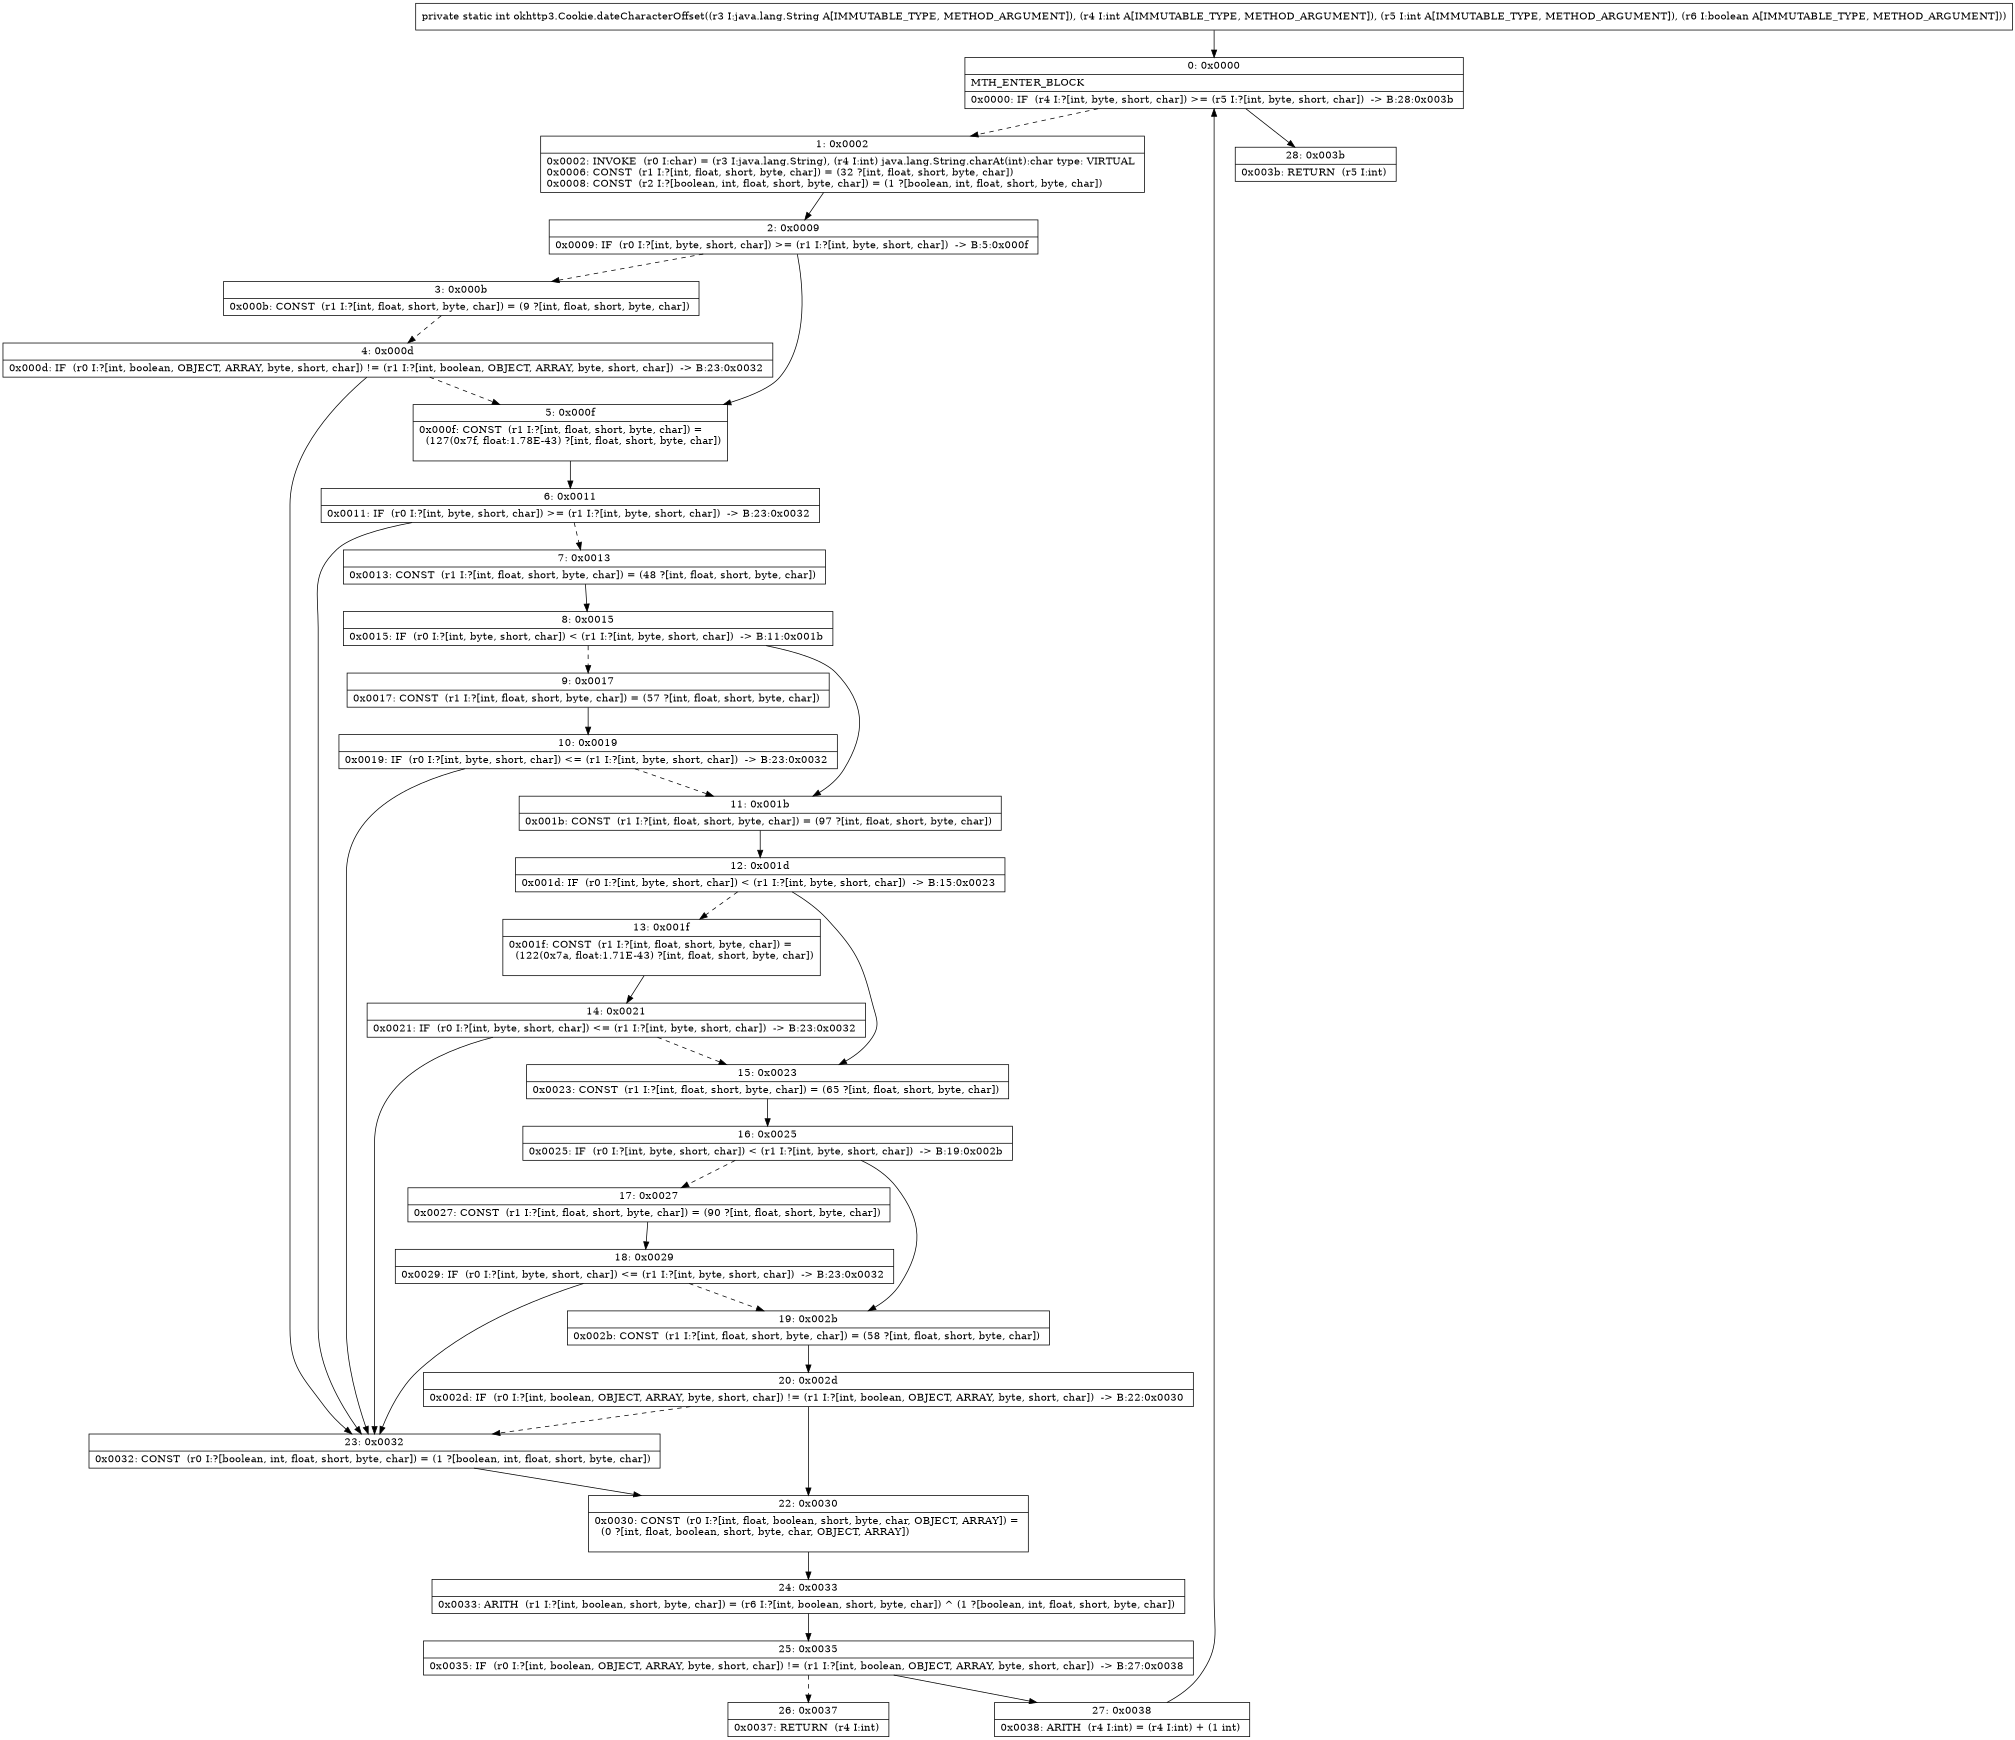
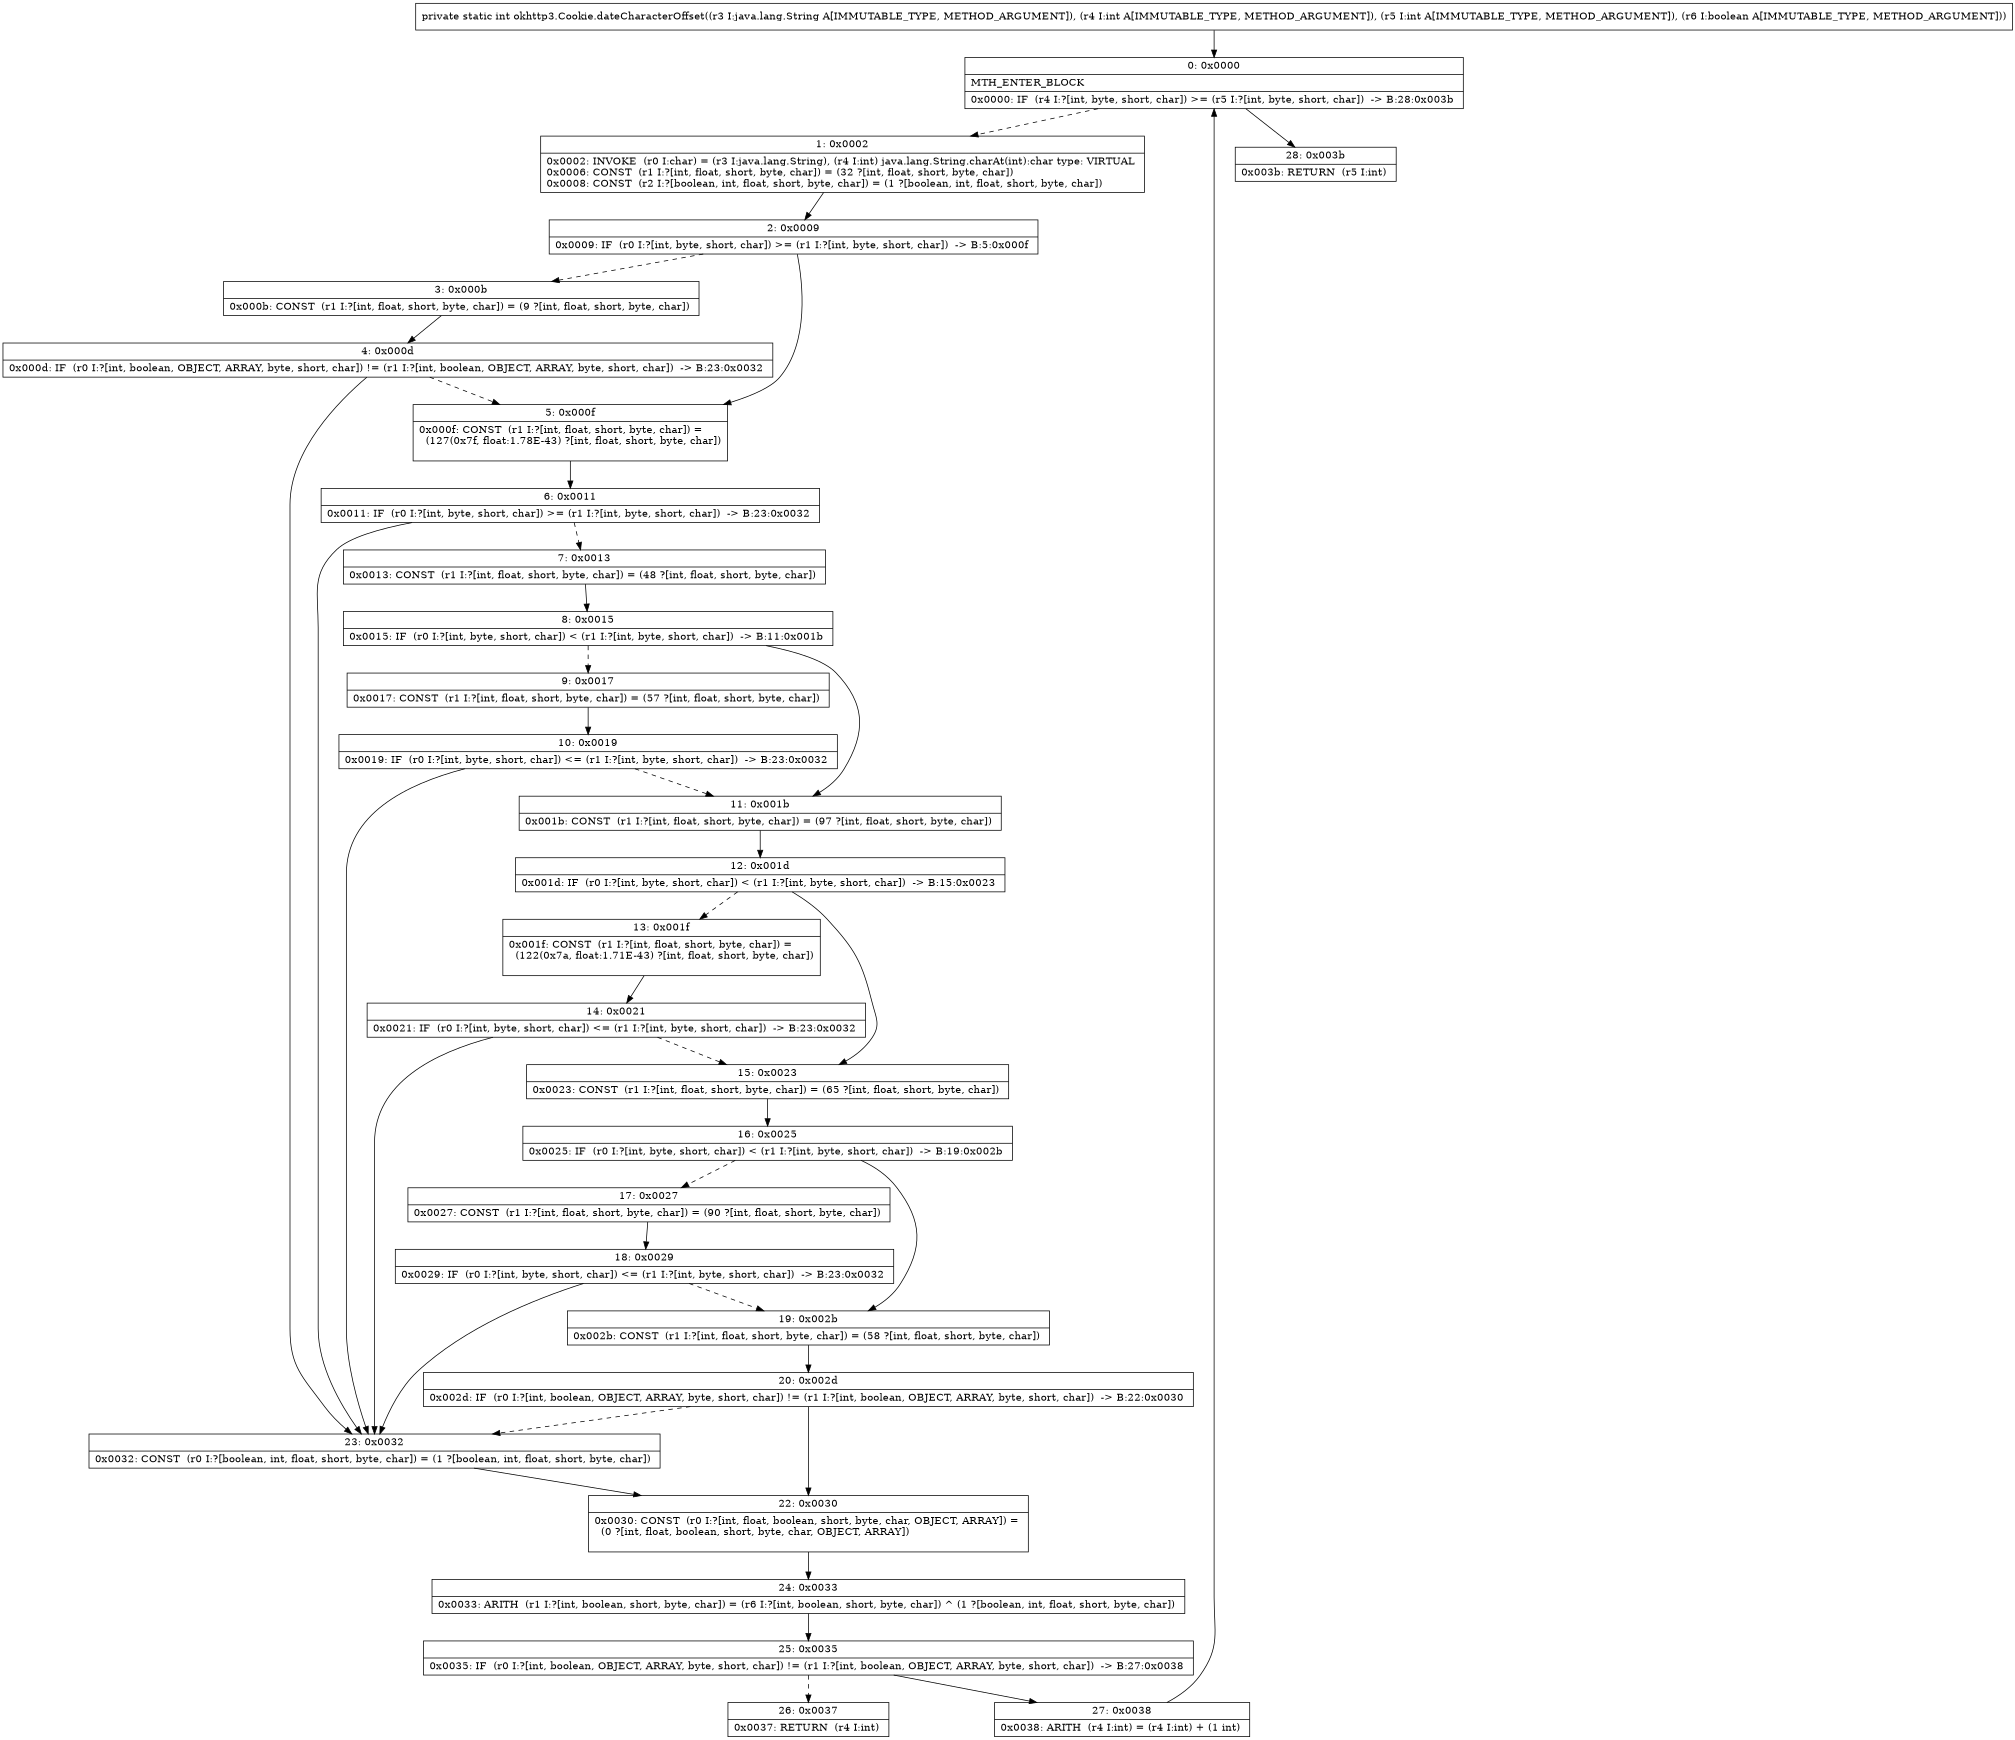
edge "3: 0x000b" -> "4: 0x000d": style dashed -> solid
